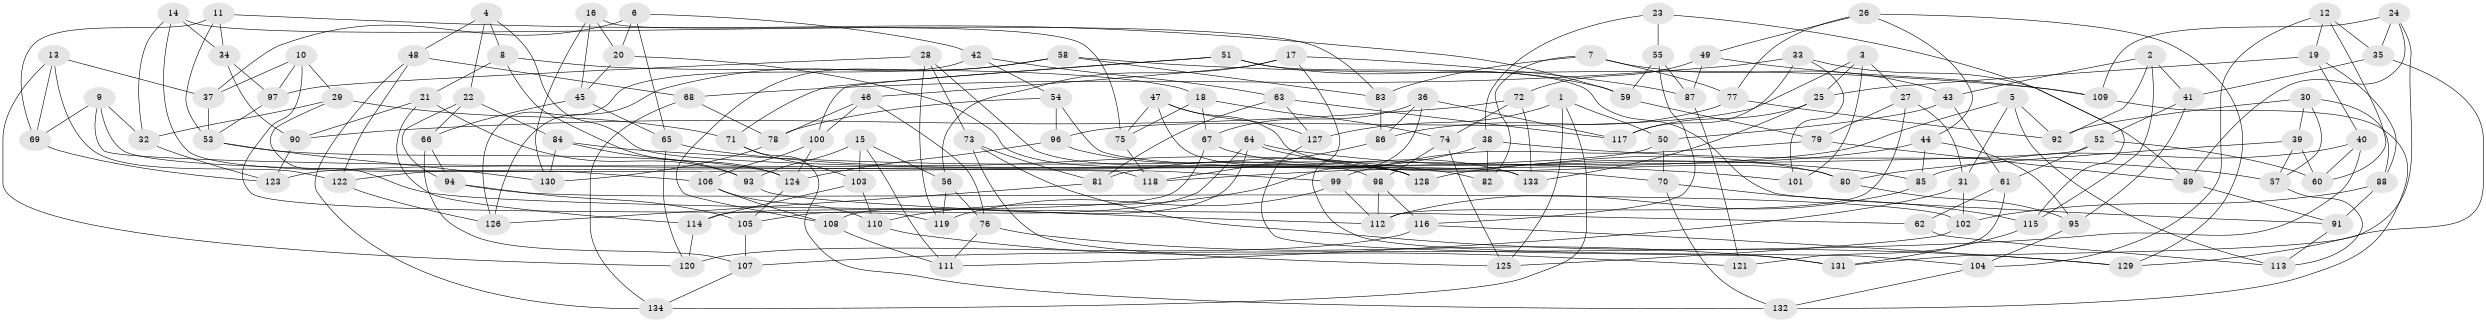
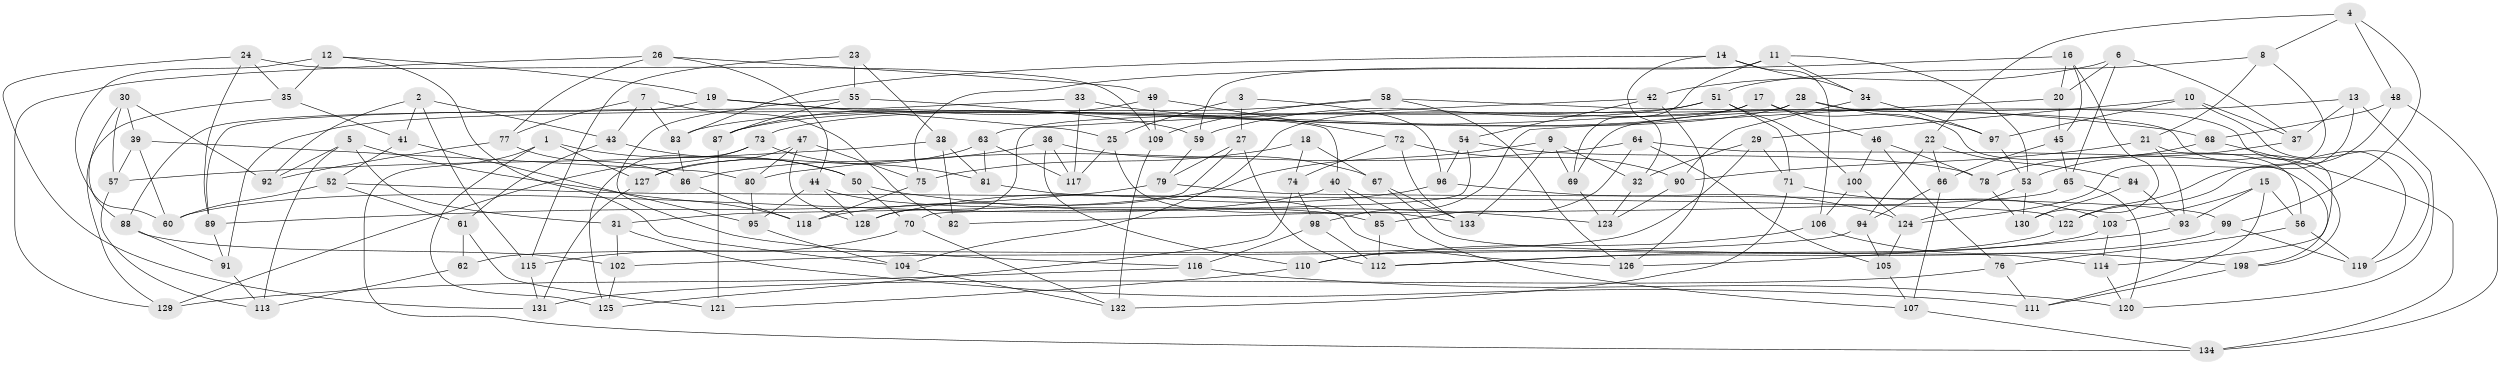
edge "8" -- "18": now "8" -- "51"
node "101": removed
node "108": label "108" -> "198"
